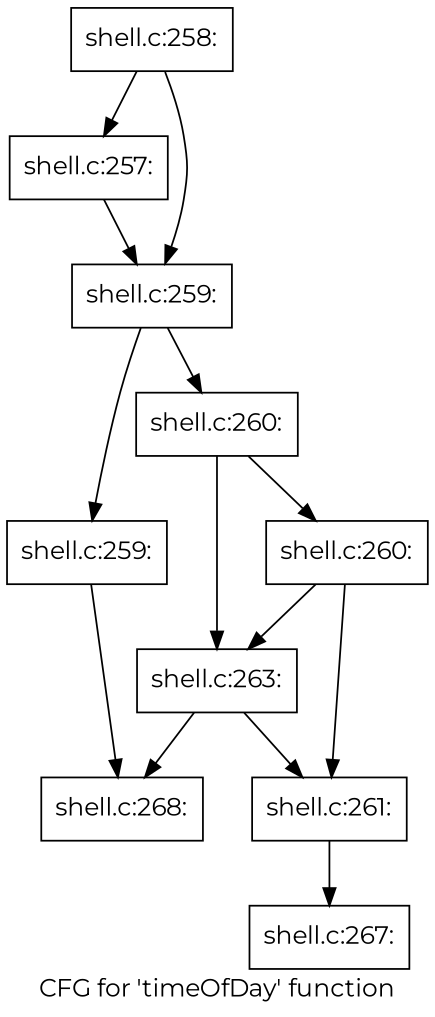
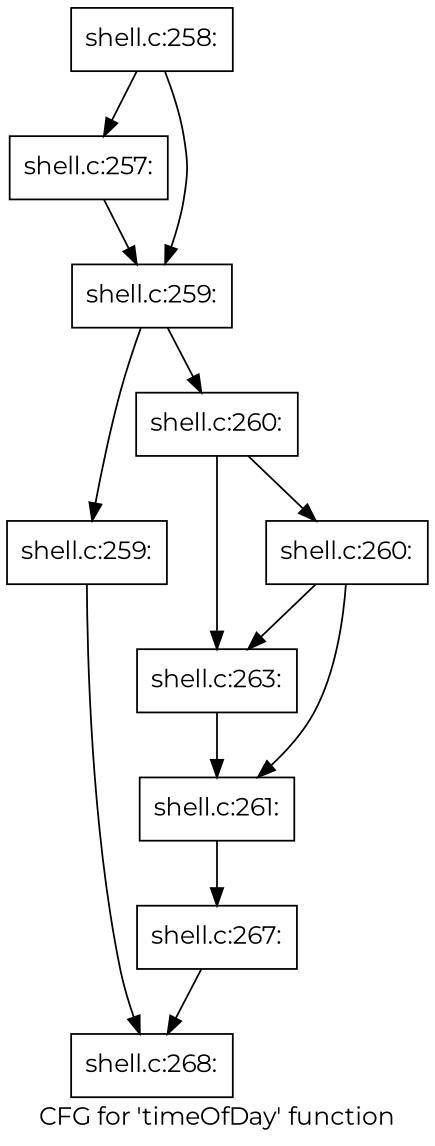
edge "shell.c:263:" -> "shell.c:268:": now "shell.c:267:" -> "shell.c:268:"
